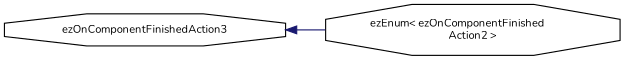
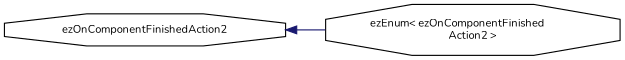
node "ezOnComponentFinishedAction3": label "ezOnComponentFinishedAction3" -> "ezOnComponentFinishedAction2"
